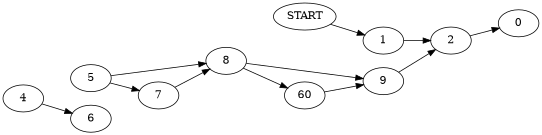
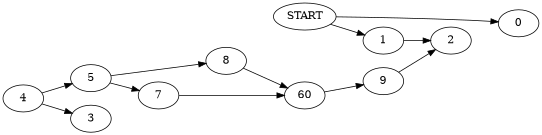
edge "2" -> "0": now "START" -> "0"
edge "8" -> "9": removed
edge "7" -> "8": now "7" -> "60"
edge "4" -> "5": added
node "6": label "6" -> "3"
